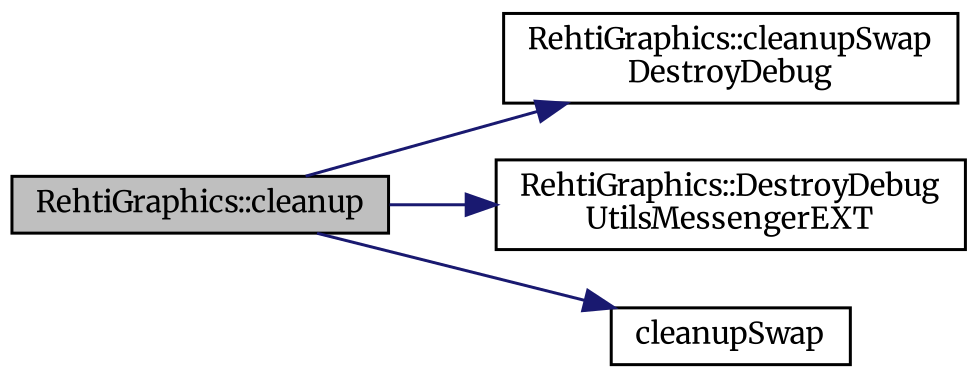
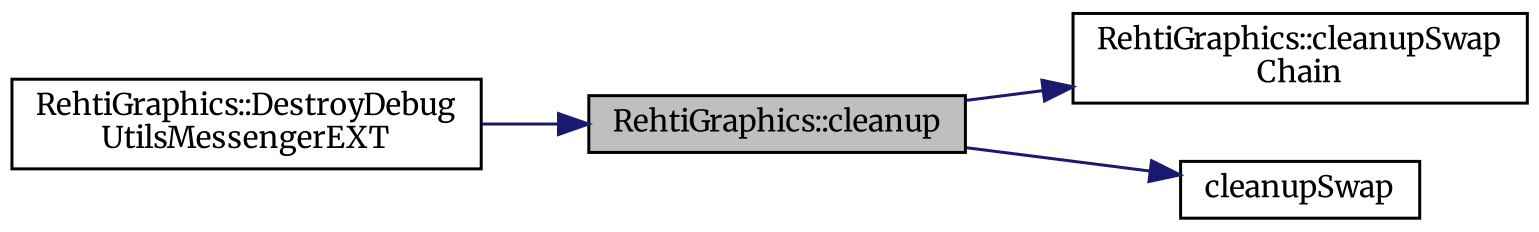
node "RehtiGraphics::cleanupSwap DestroyDebug": label "RehtiGraphics::cleanupSwap DestroyDebug" -> "RehtiGraphics::cleanupSwap Chain"
edge "RehtiGraphics::cleanup" -> "RehtiGraphics::DestroyDebug UtilsMessengerEXT": reversed
